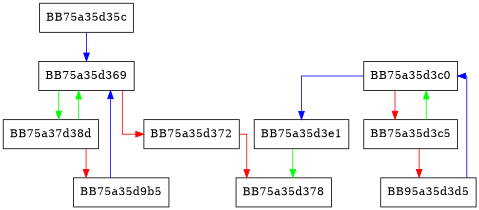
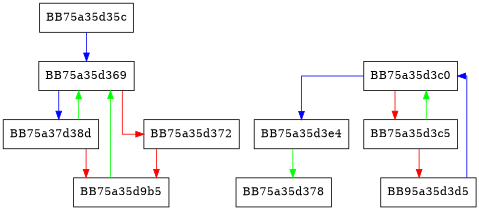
edge "BB75a35d369" -> "BB75a37d38d": color green -> blue
node "BB75a35d3e1": label "BB75a35d3e1" -> "BB75a35d3e4"
edge "BB75a35d9b5" -> "BB75a35d369": color blue -> green
edge "BB75a35d372" -> "BB75a35d378": now "BB75a35d372" -> "BB75a35d9b5"
